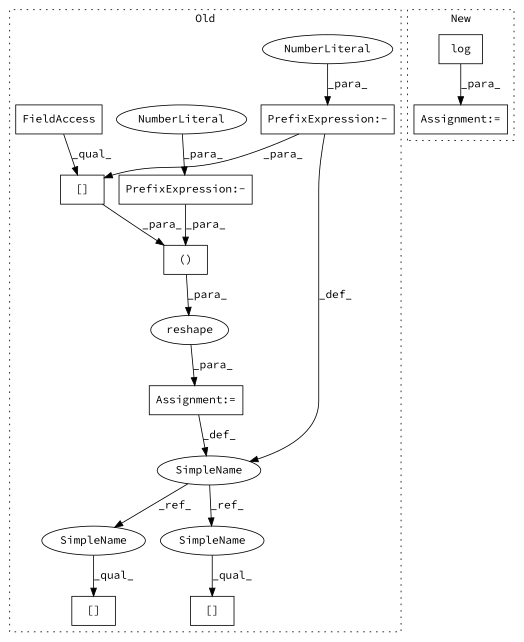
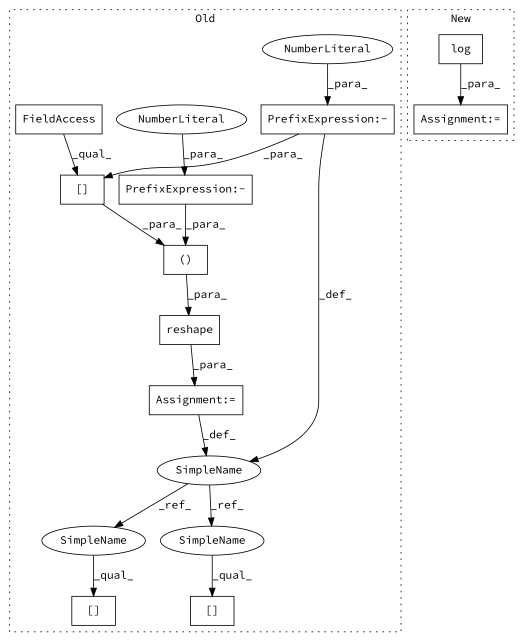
node "reshape": shape ellipse -> box
